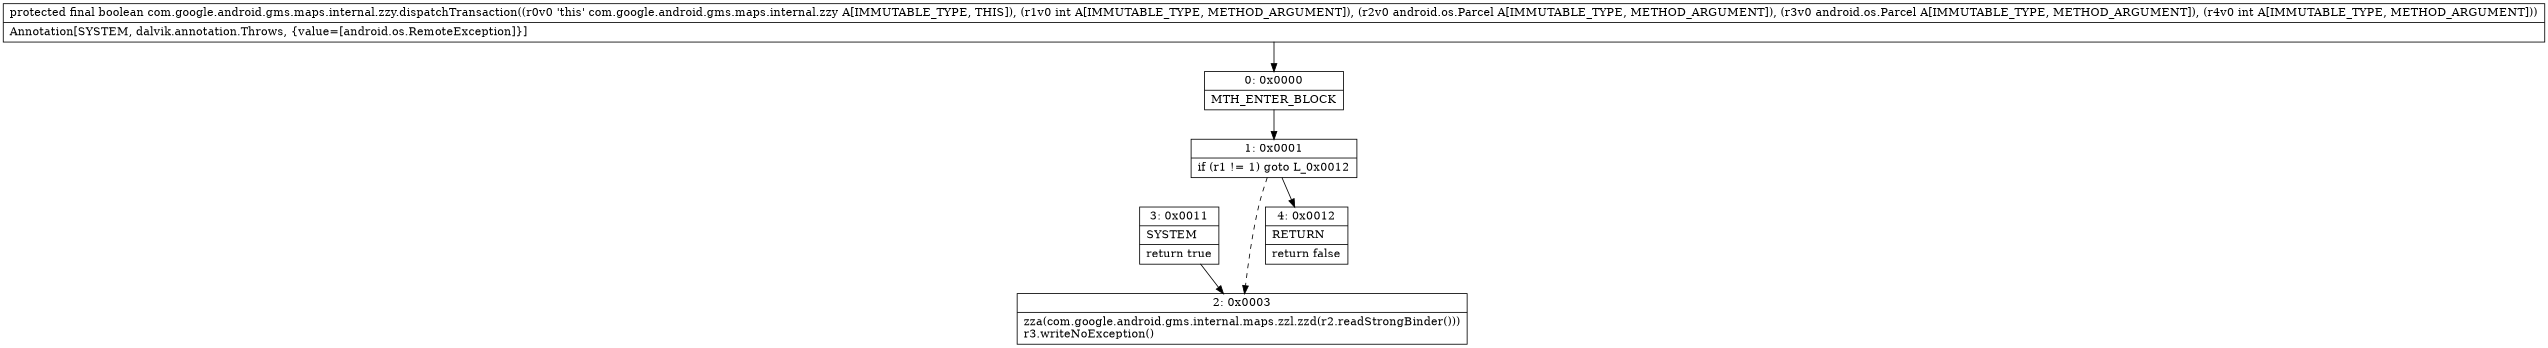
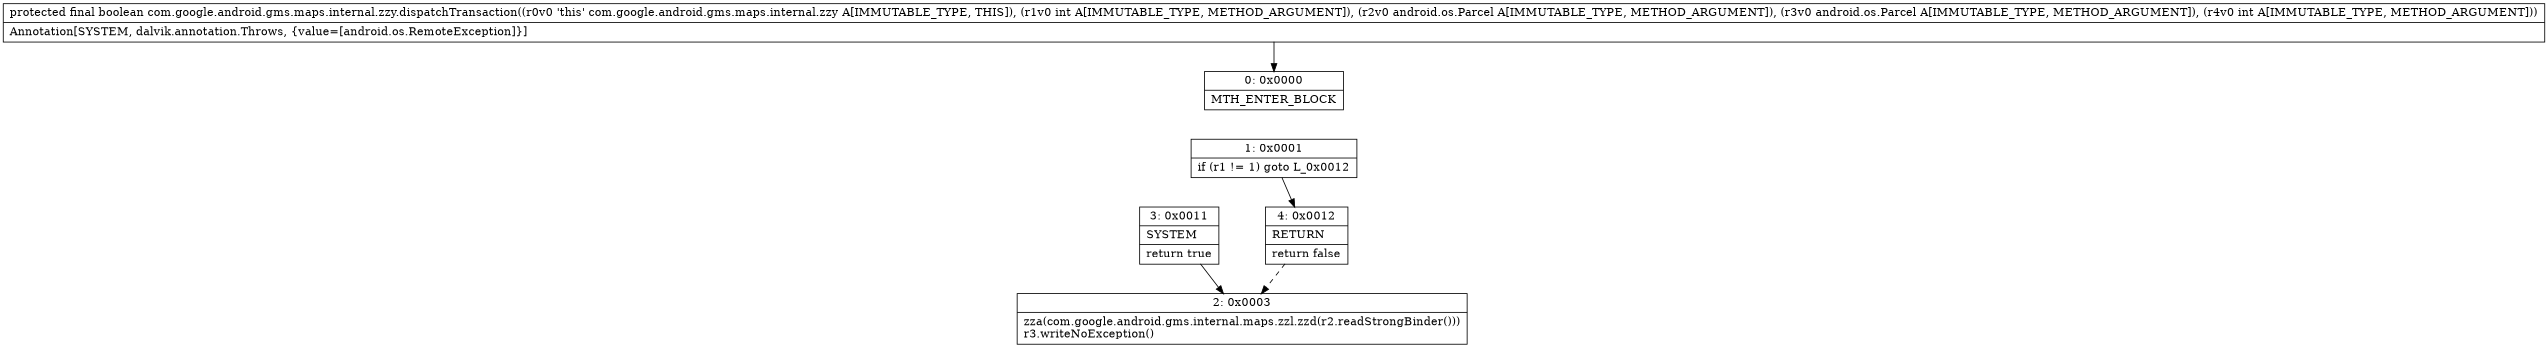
edge "0: 0x0000" -> "1: 0x0001": removed
edge "1: 0x0001" -> "2: 0x0003": now "4: 0x0012" -> "2: 0x0003"
